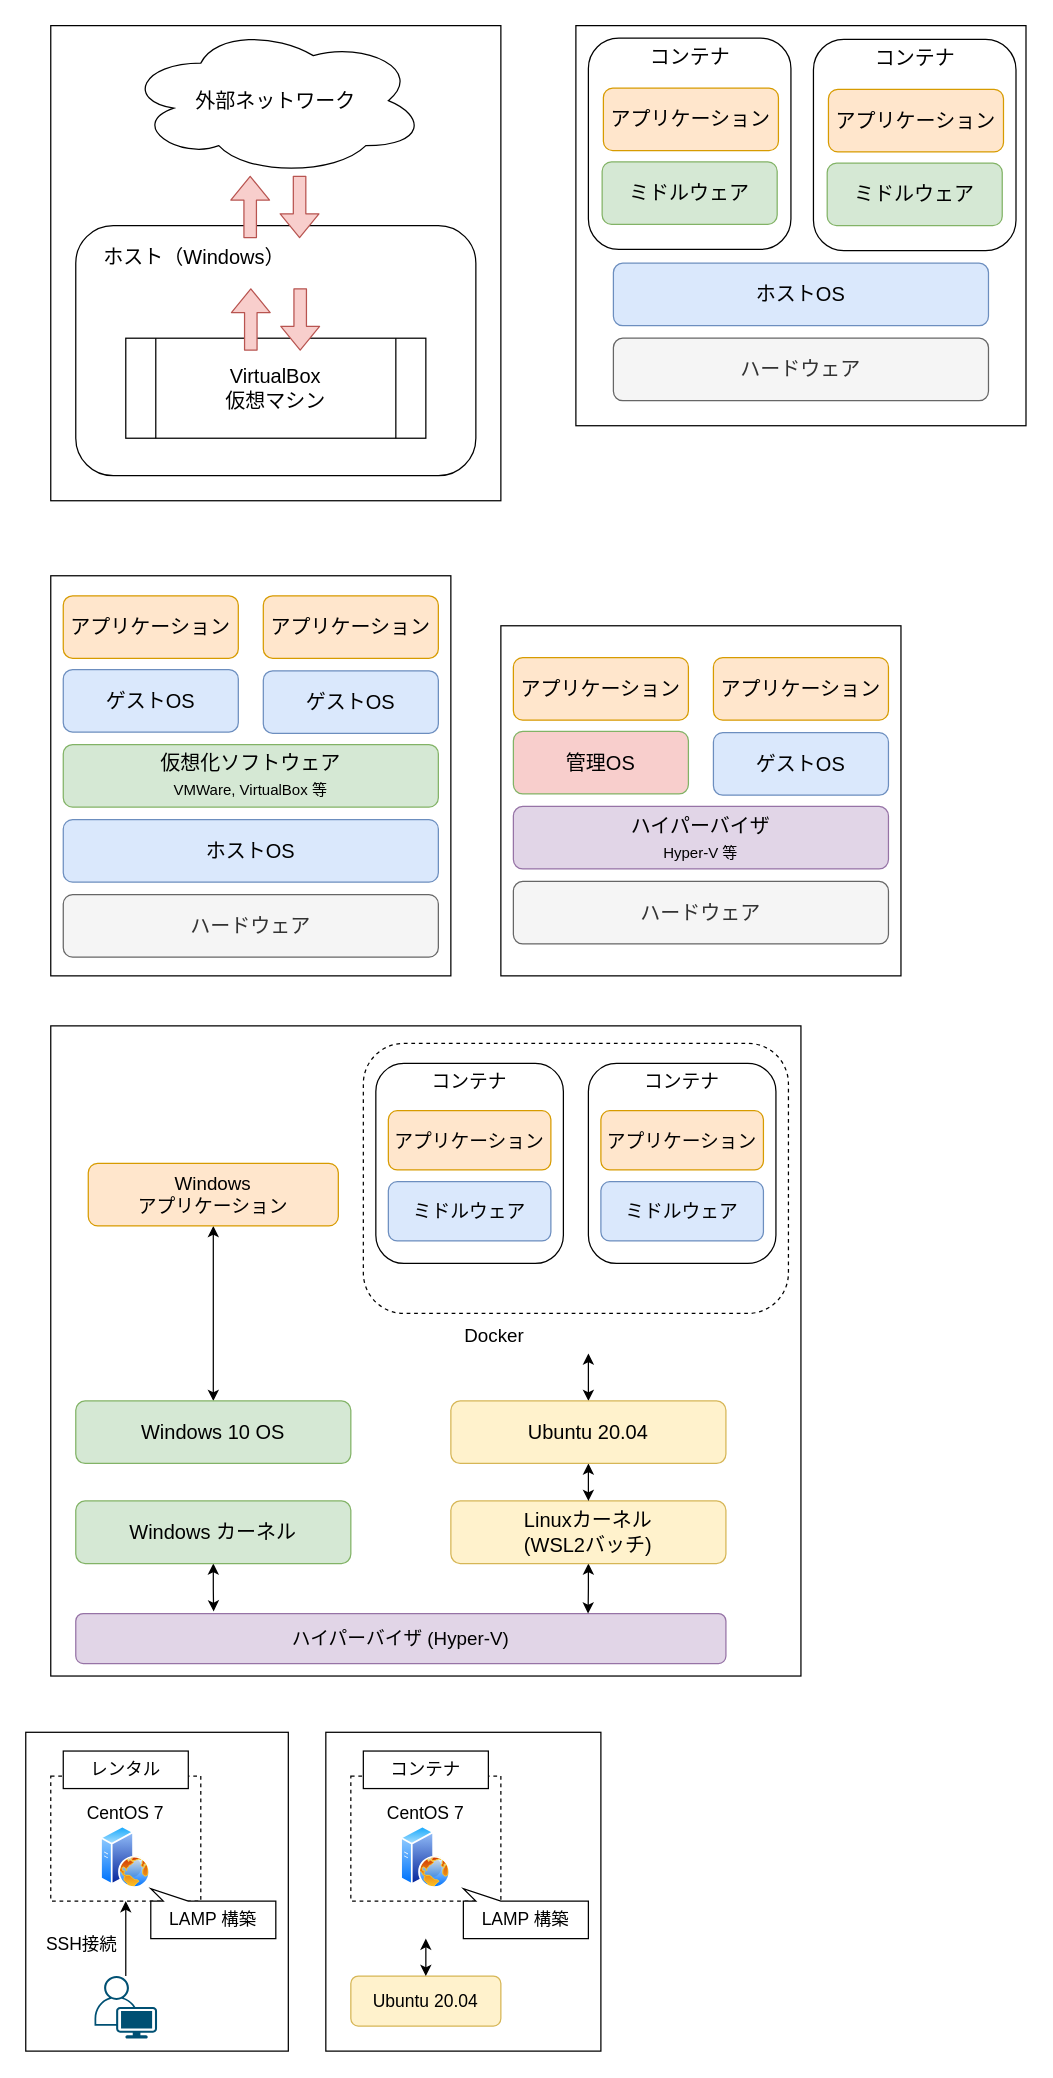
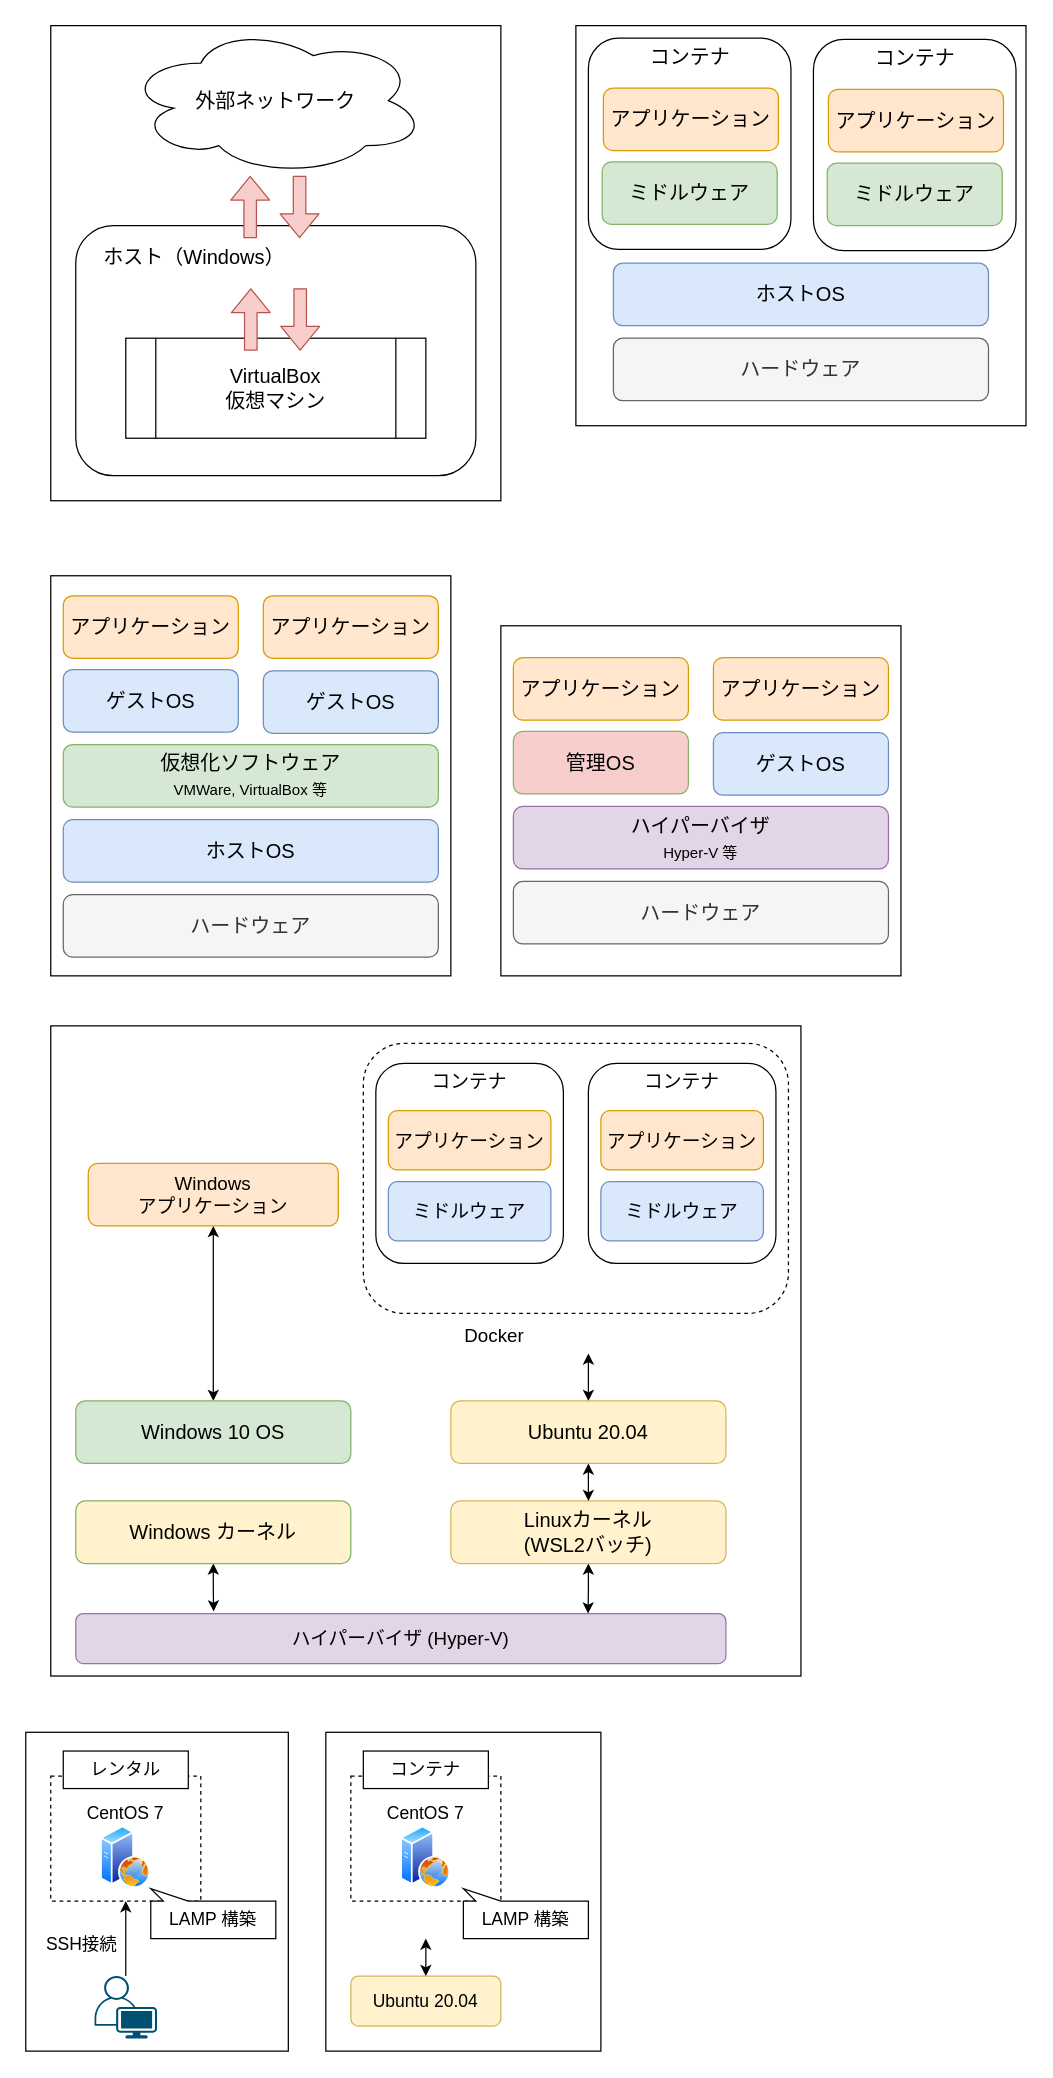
node "Windows カーネル": fillcolor #d5e8d4 -> #fff2cc
